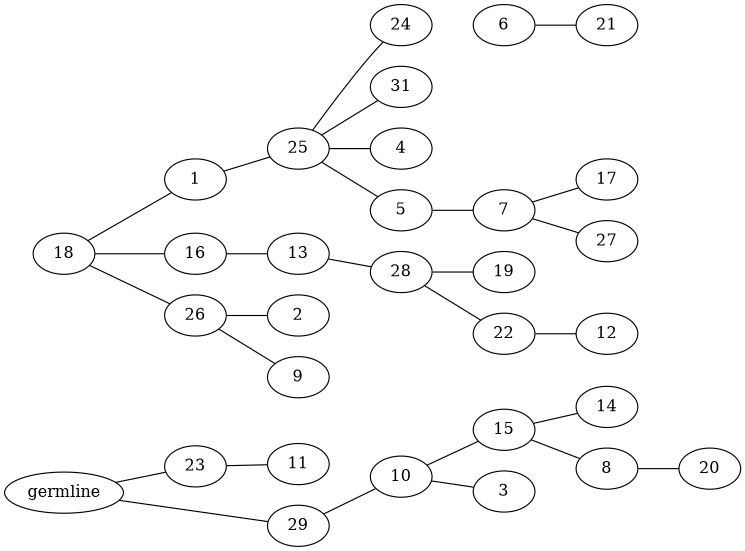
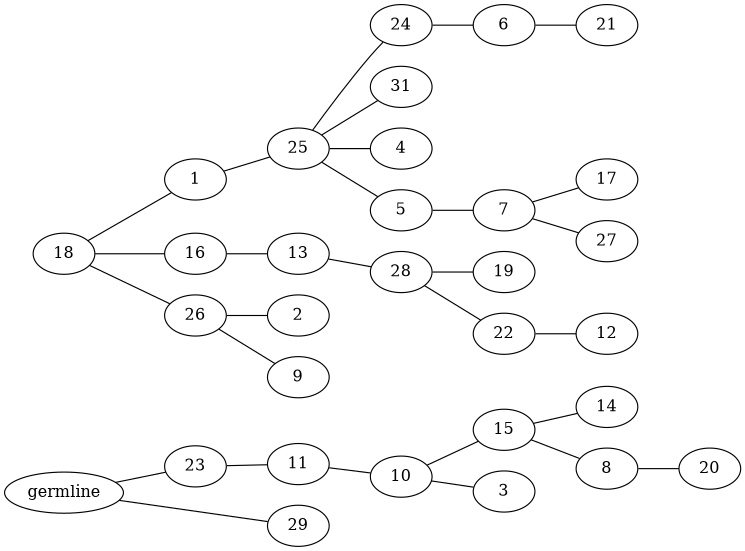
edge "24" -- "6": added
edge "10" -- "29": now "10" -- "11"
